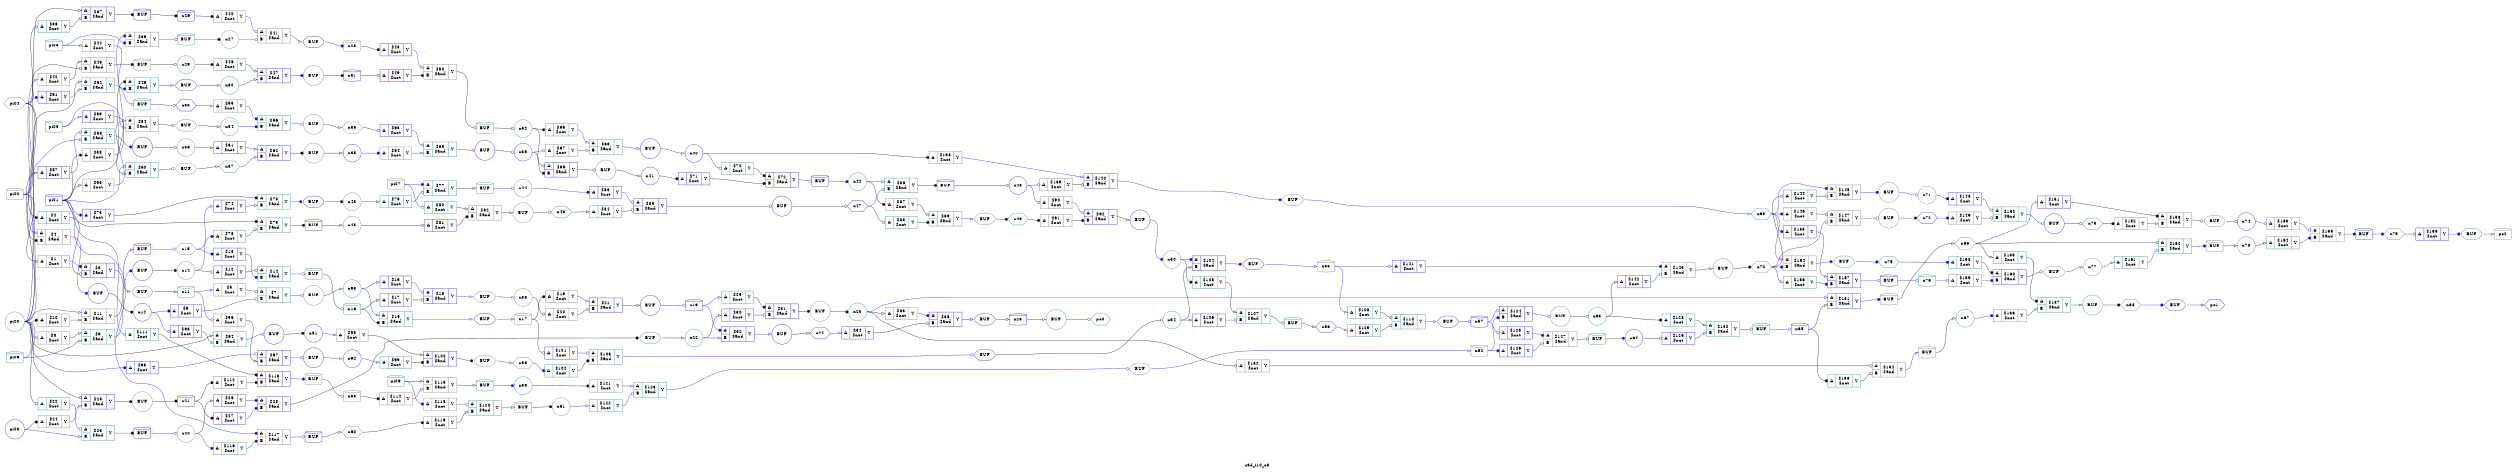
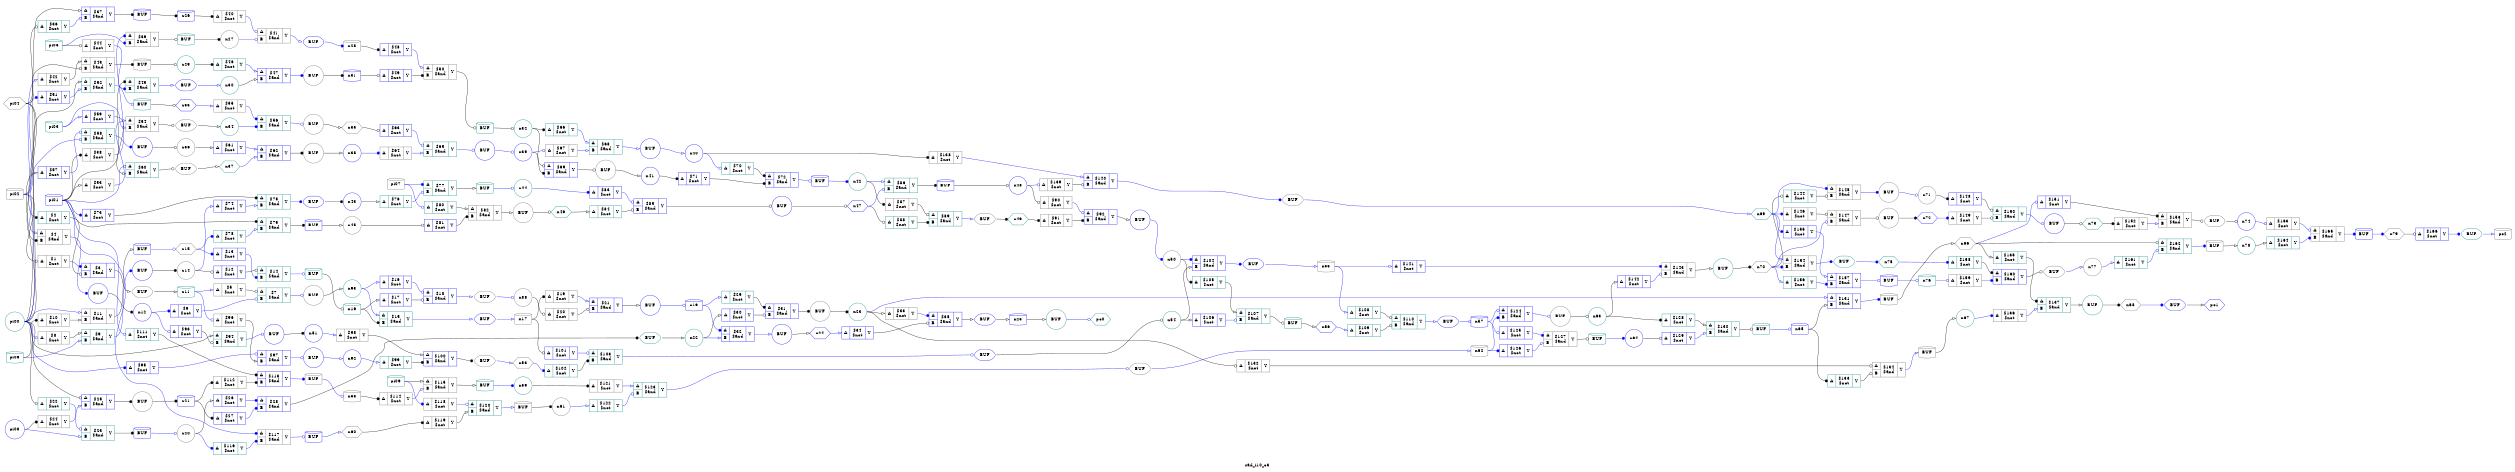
node "n43": color gray40 -> blue
